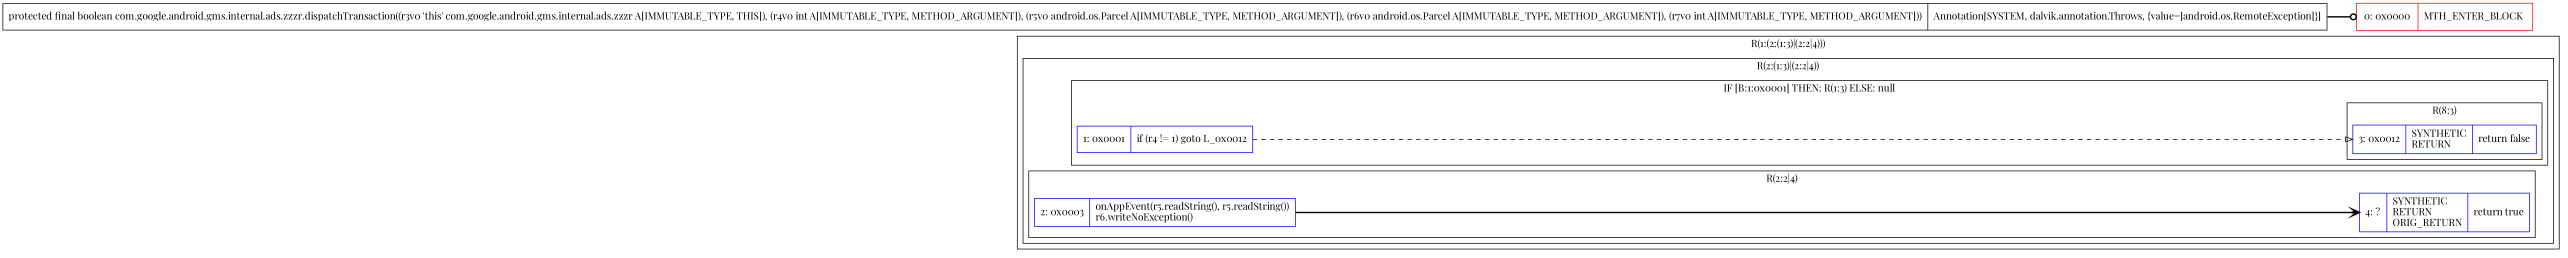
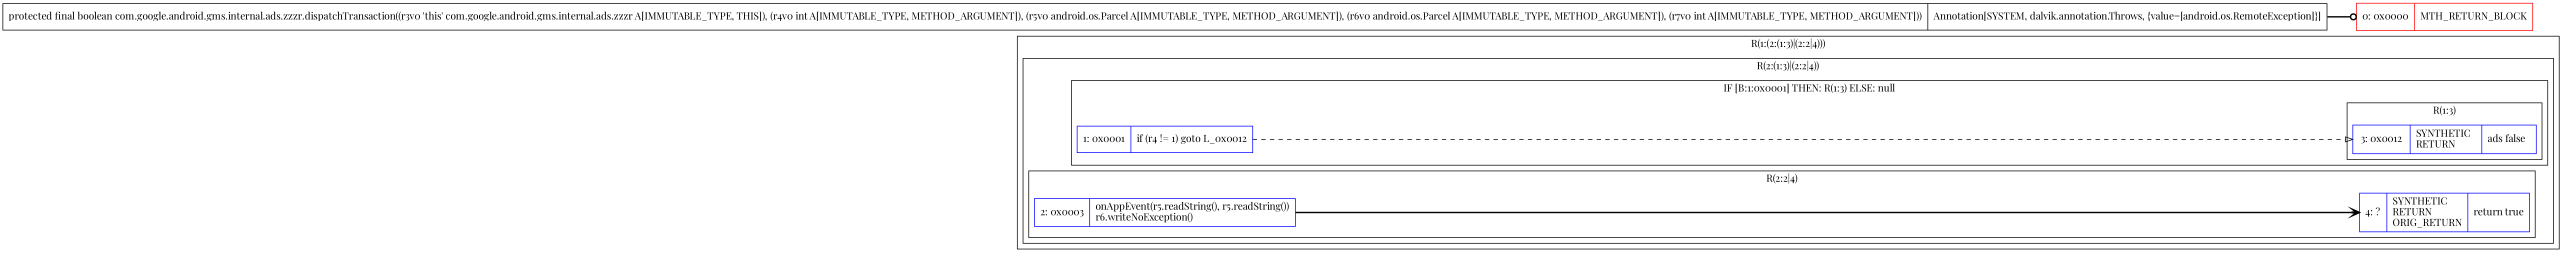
node "0: 0x0000": text "MTH_ENTER_BLOCK" -> "MTH_RETURN_BLOCK"
cluster "R(8:3)": label "R(8:3)" -> "R(1:3)"
node "3: 0x0012": text "return false" -> "ads false"
